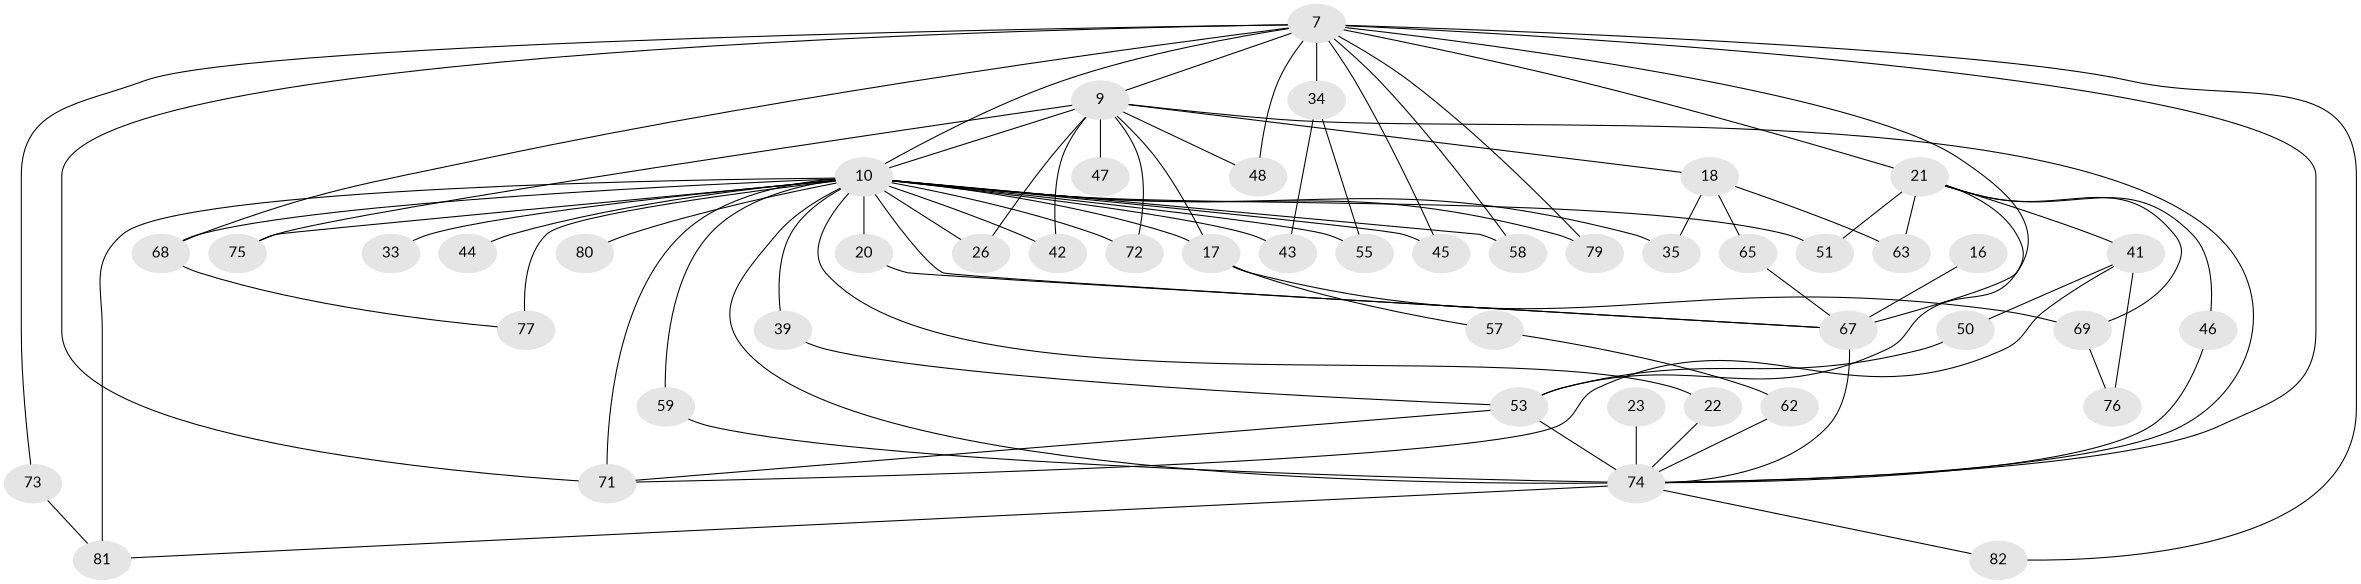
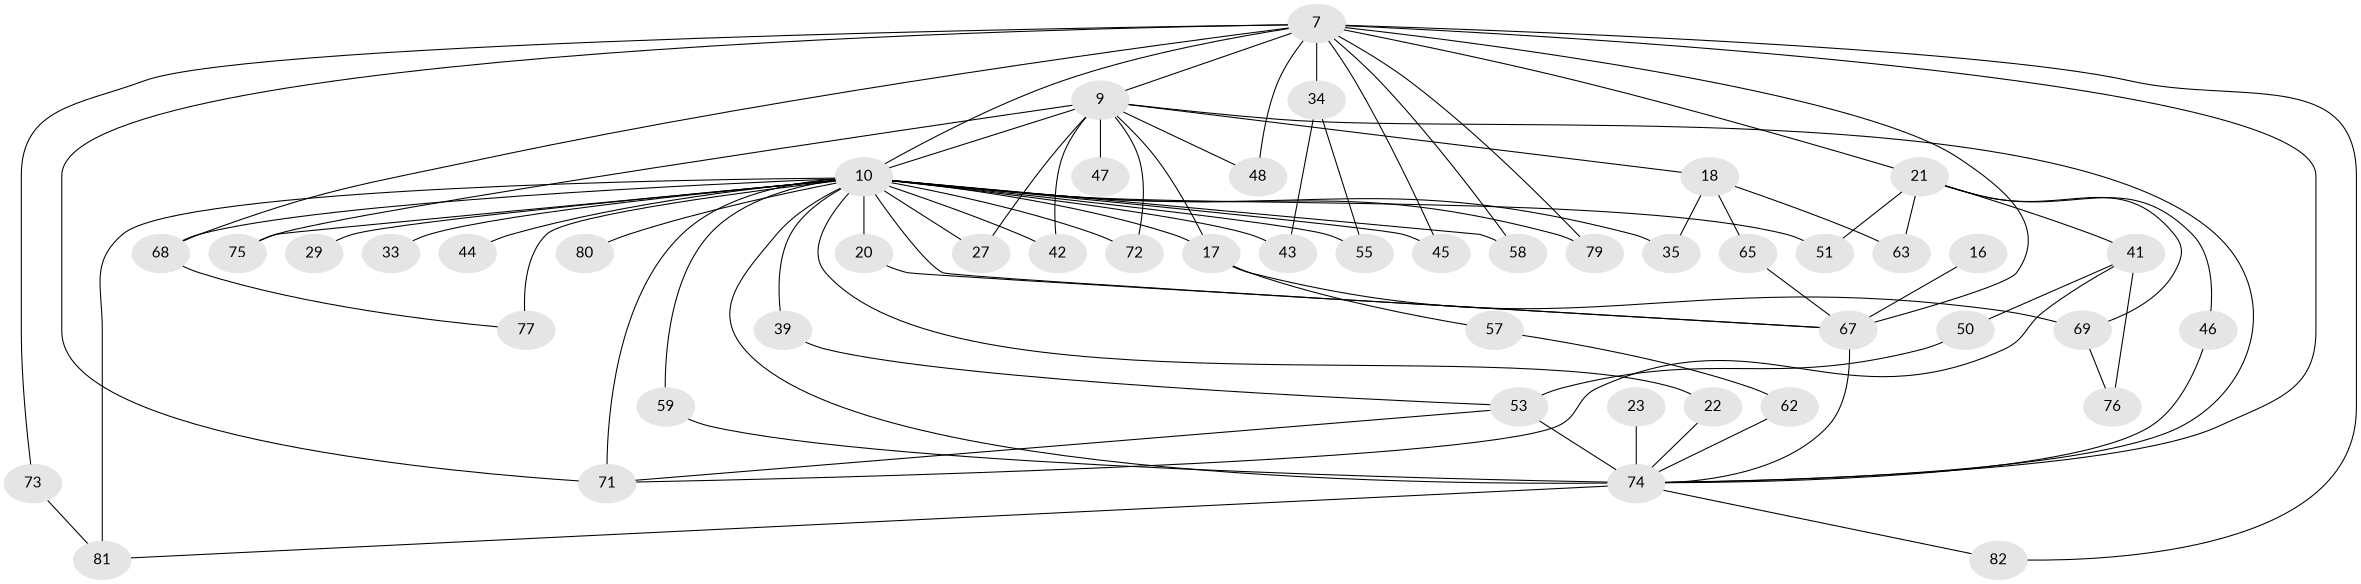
node "29": added
node "26": label "26" -> "27"
edge "21" -- "53": removed
